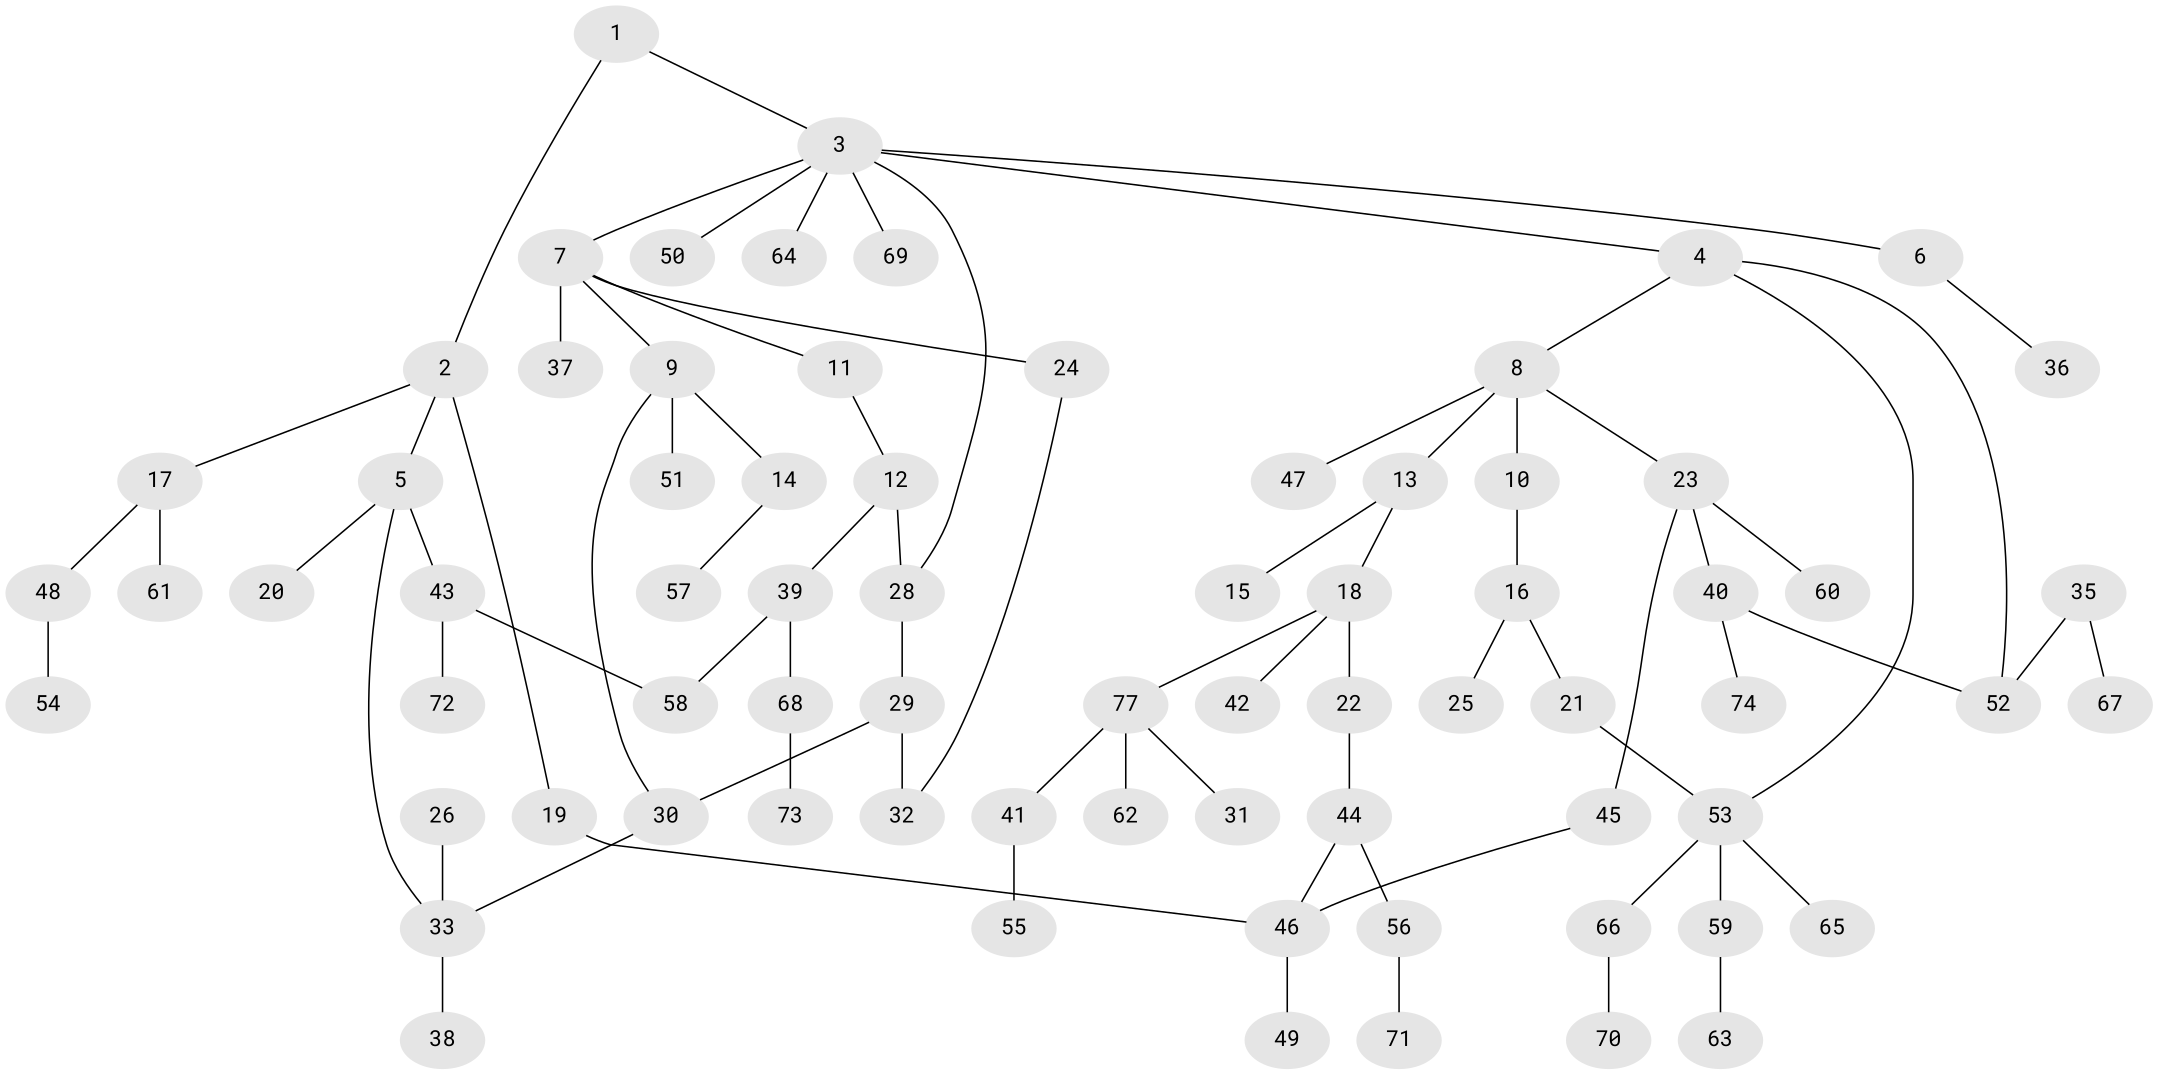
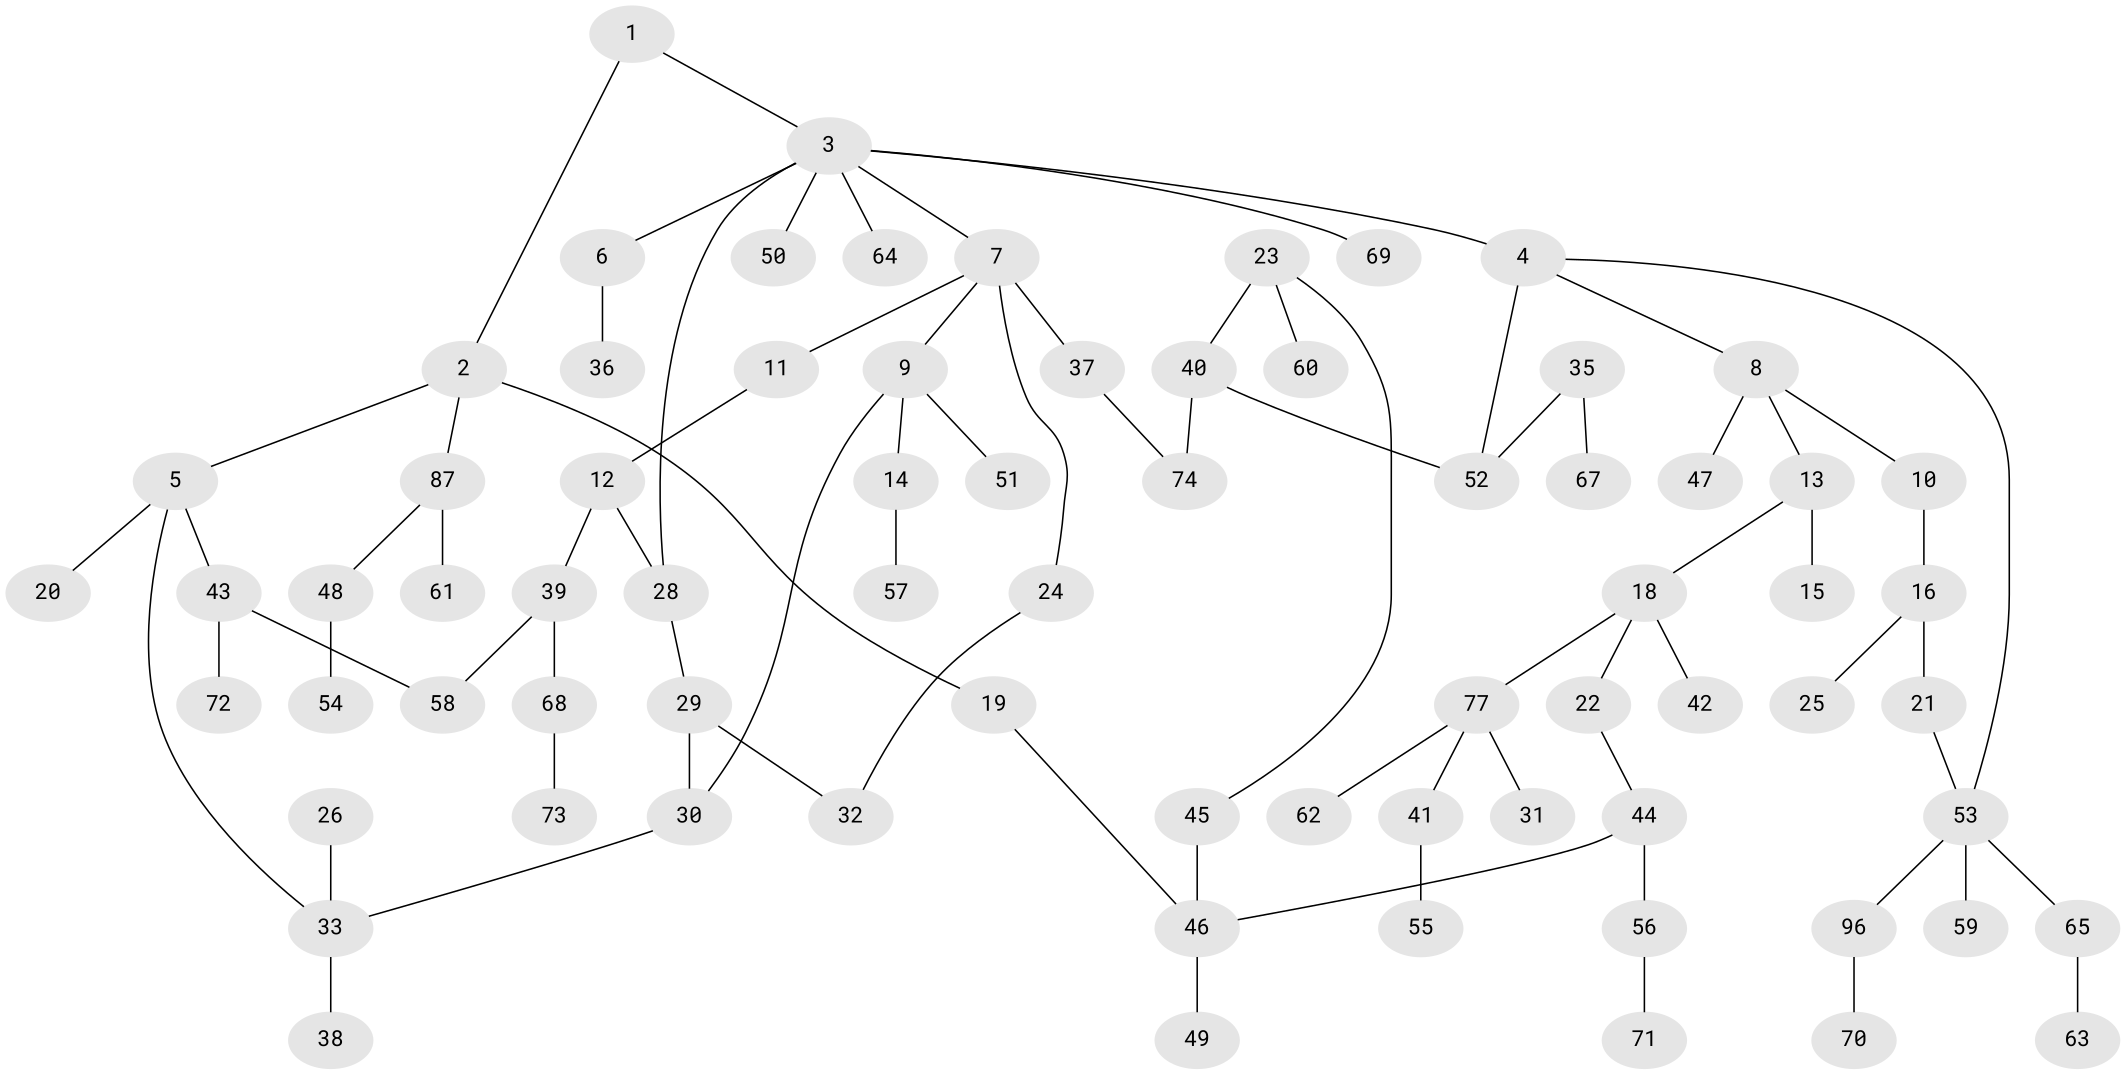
edge "37" -- "74": added
edge "8" -- "23": removed
node "17": label "17" -> "87"
node "66": label "66" -> "96"
edge "59" -- "63": now "65" -- "63"
